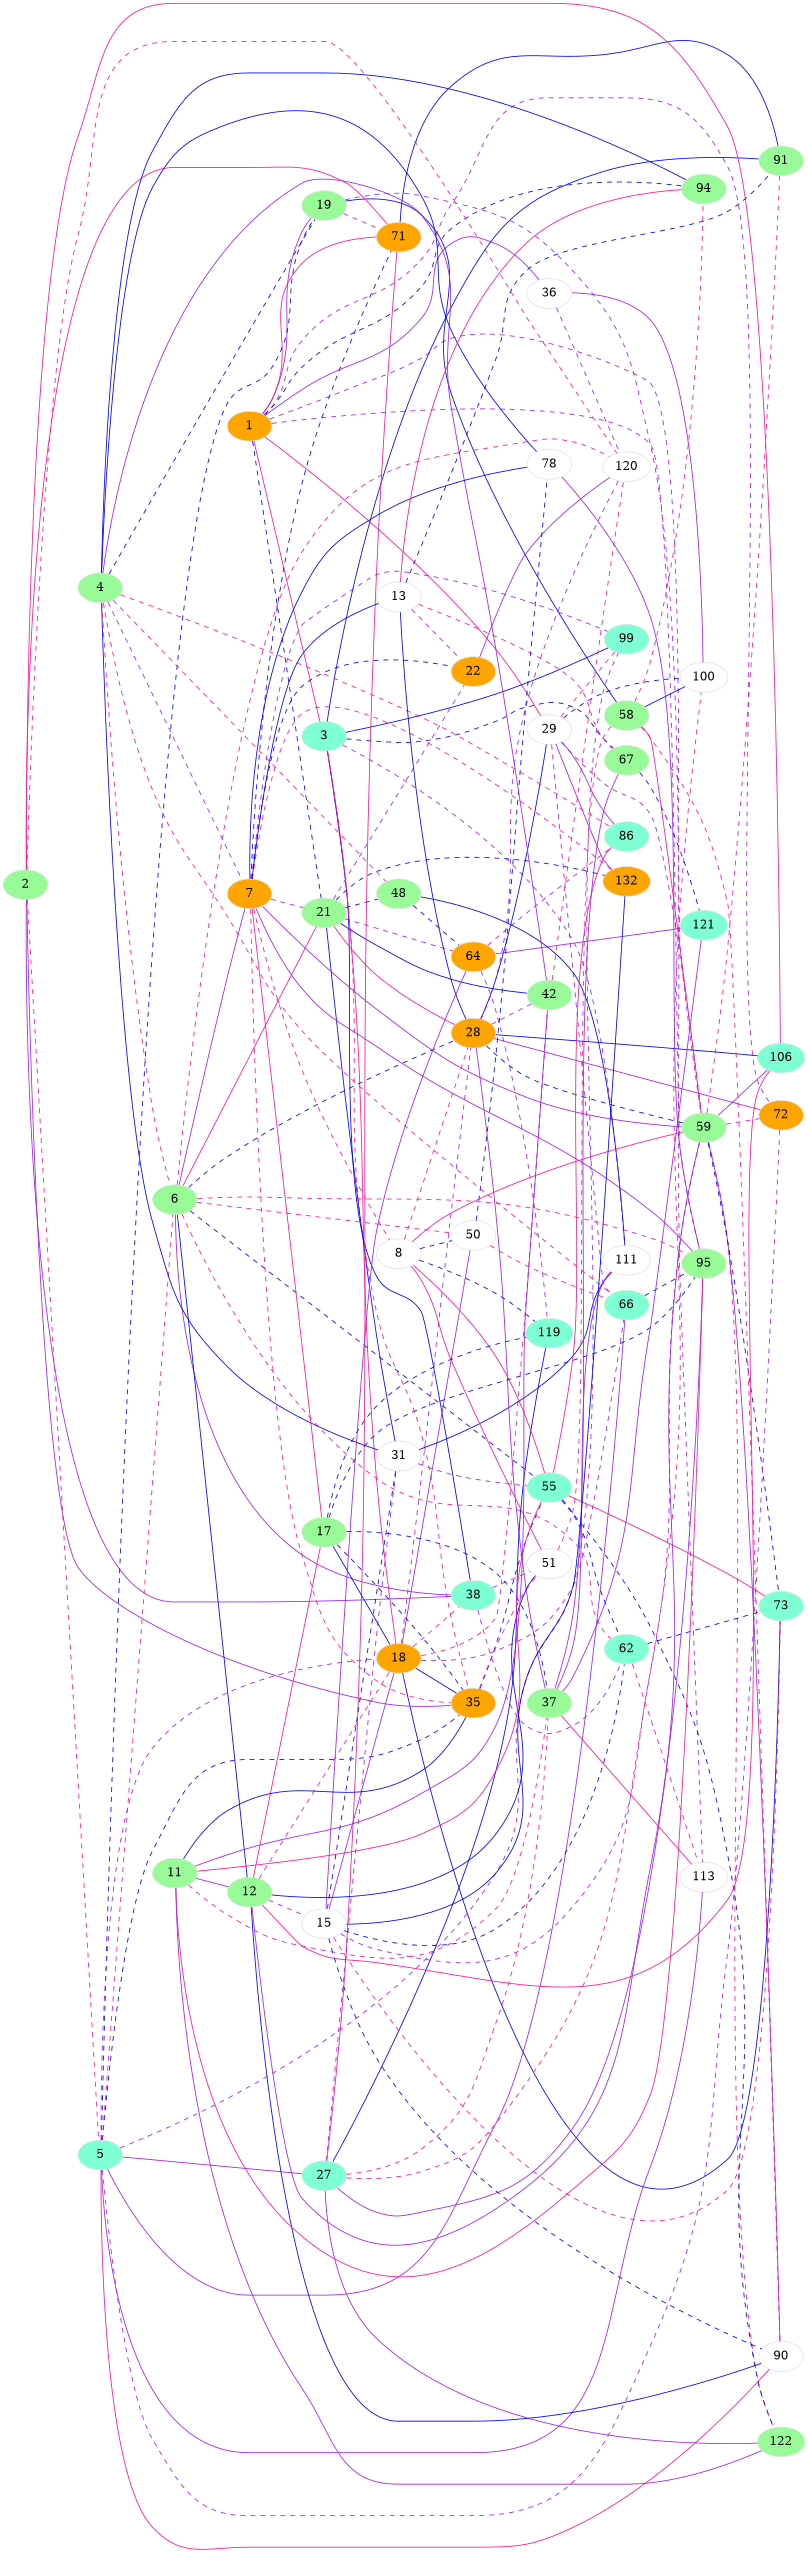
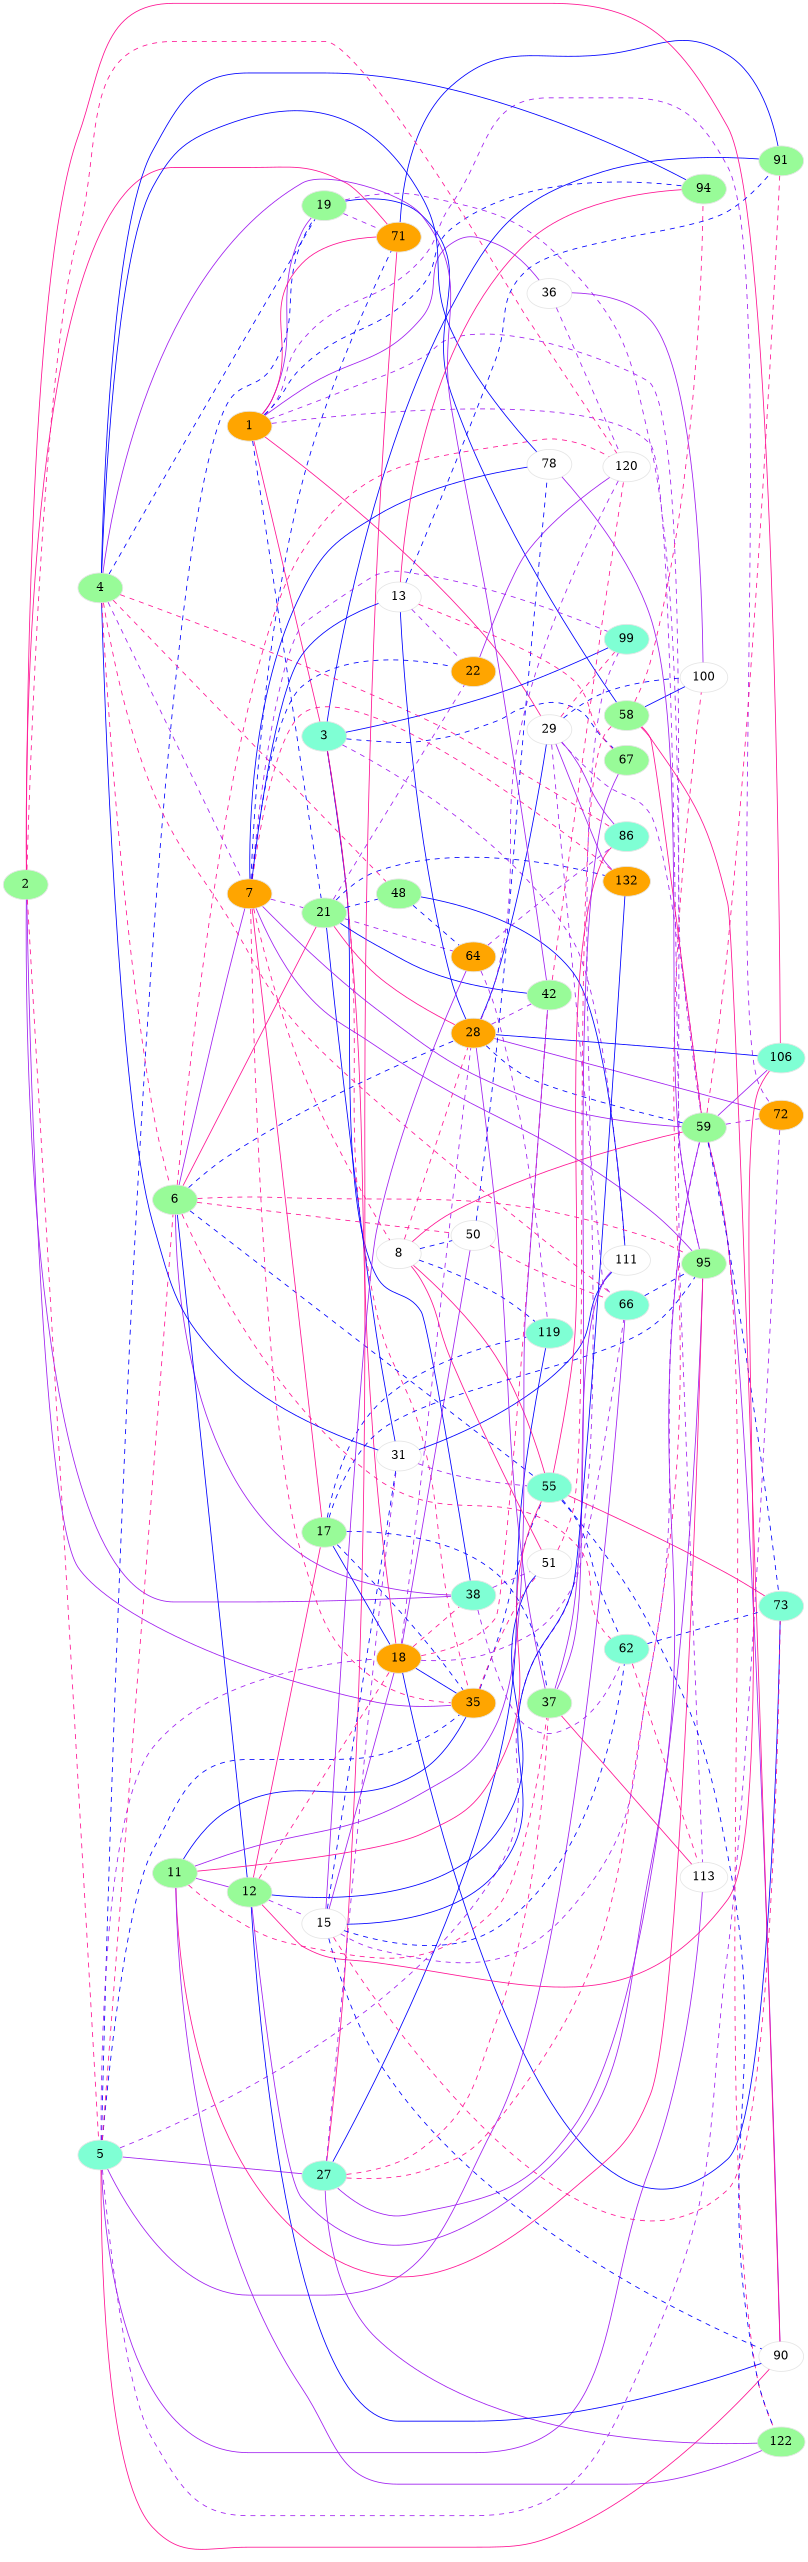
node "121": removed
edge "58" -- "90": style dashed -> solid
